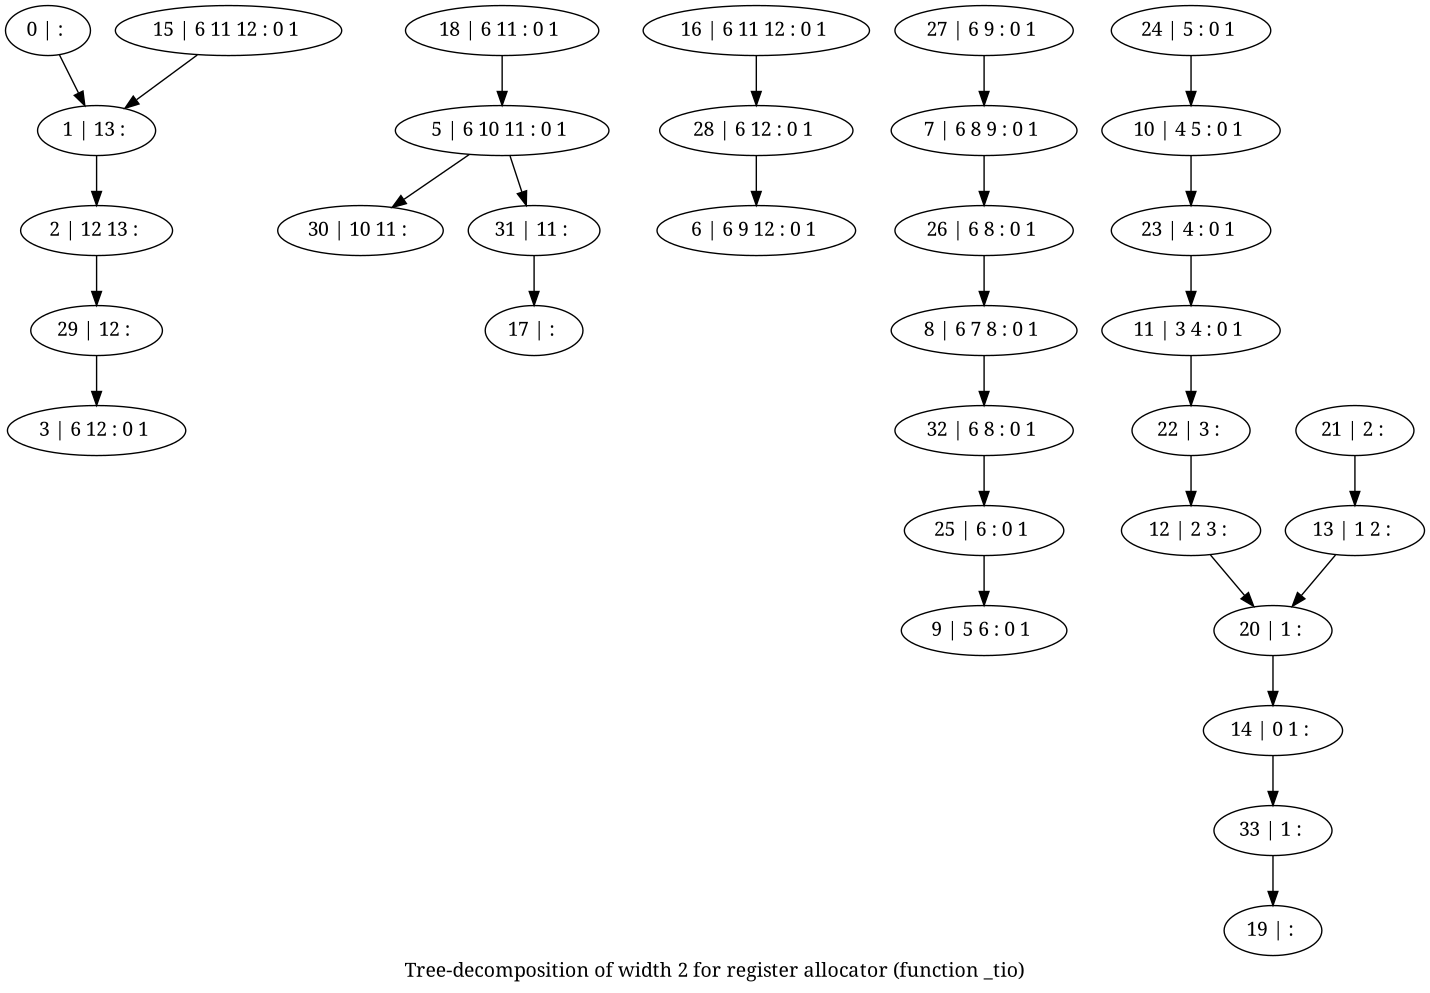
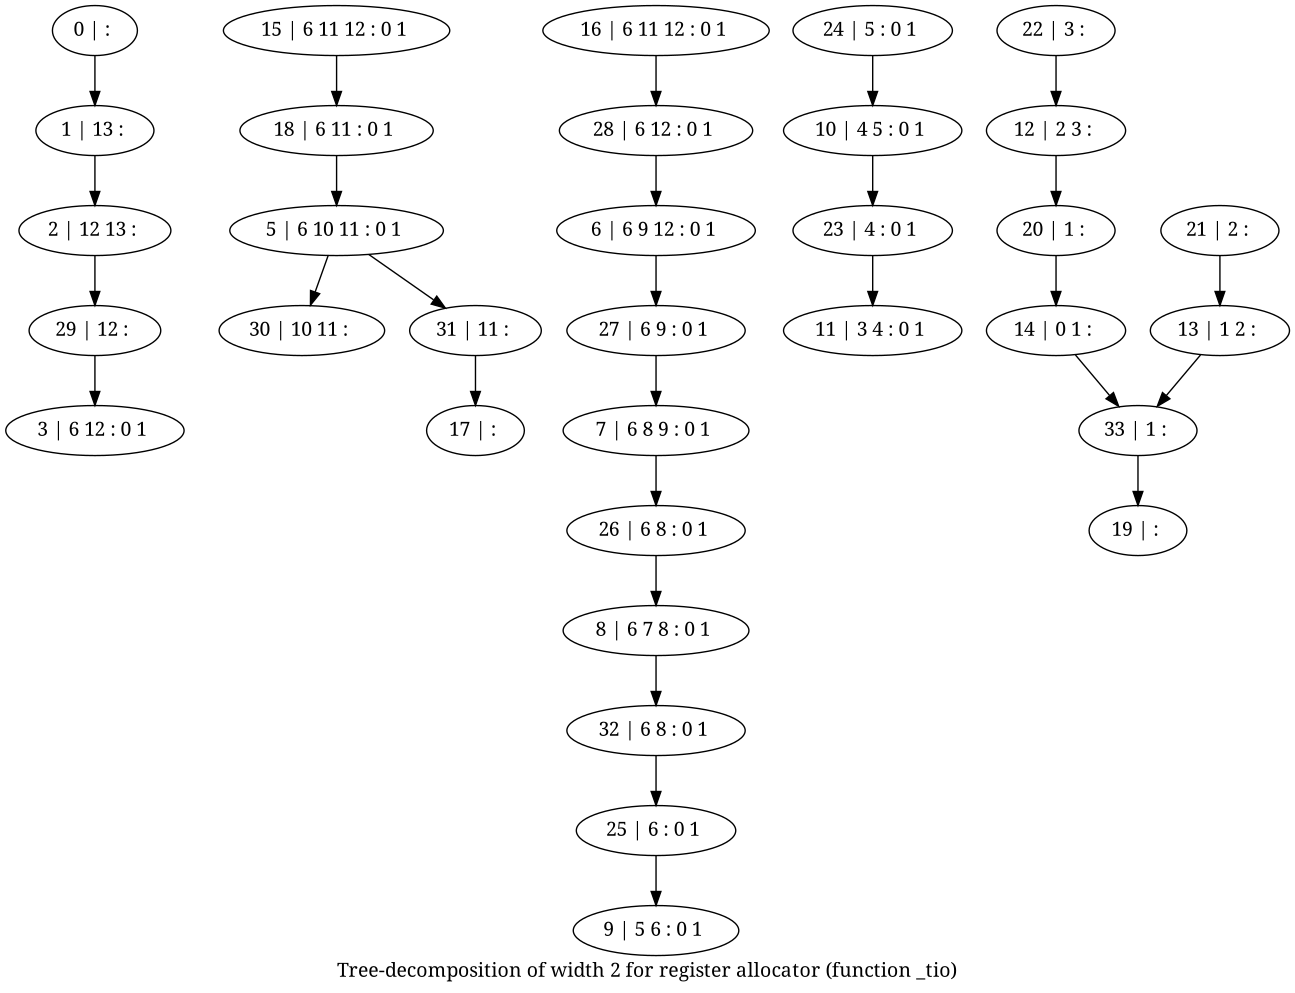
edge "15 | 6 11 12 : 0 1" -> "1 | 13 :": now "15 | 6 11 12 : 0 1" -> "18 | 6 11 : 0 1"
edge "6 | 6 9 12 : 0 1" -> "27 | 6 9 : 0 1": added
edge "11 | 3 4 : 0 1" -> "22 | 3 :": removed
edge "13 | 1 2 :" -> "20 | 1 :": now "13 | 1 2 :" -> "33 | 1 :"
